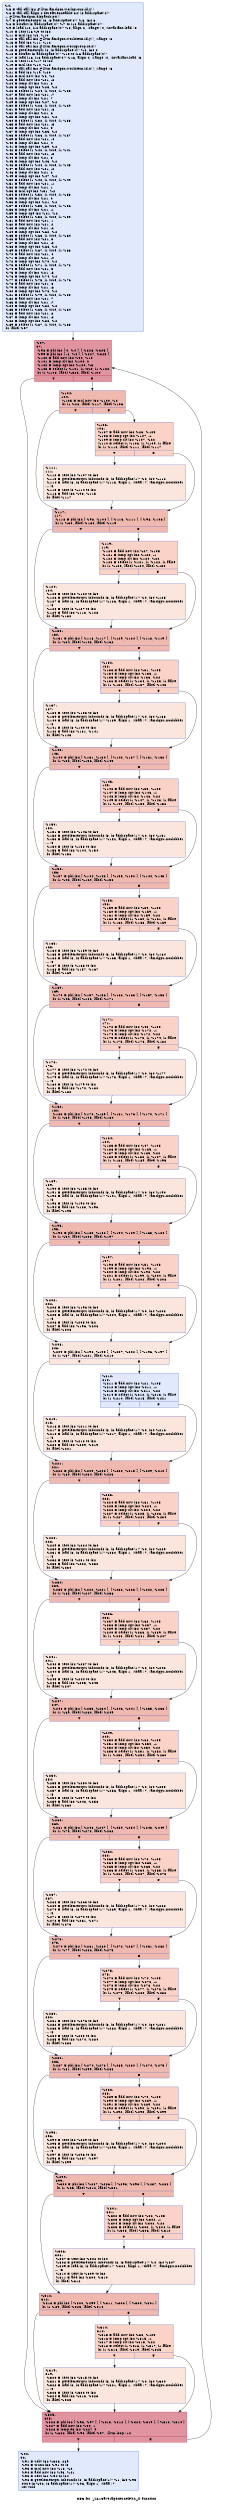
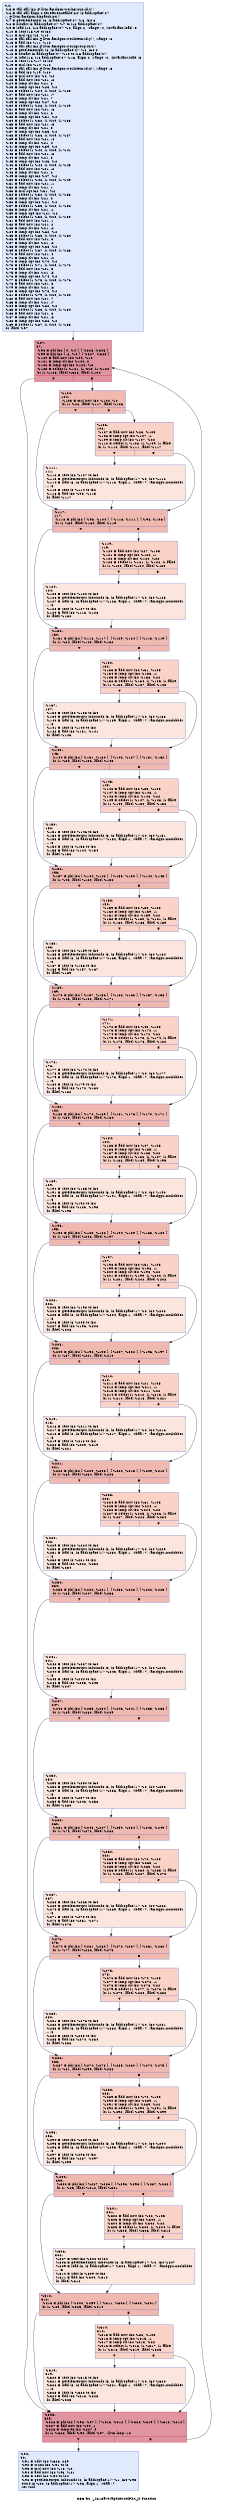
edge "%119:" -> "%130:": removed
edge "%169:" -> "%171:": added
node "%208:": fillcolor #f3c7b170 -> #de614d70
node "%210:": fillcolor #b9d0f970 -> #f59c7d70
node "%236:": removed
node "%249:": removed
